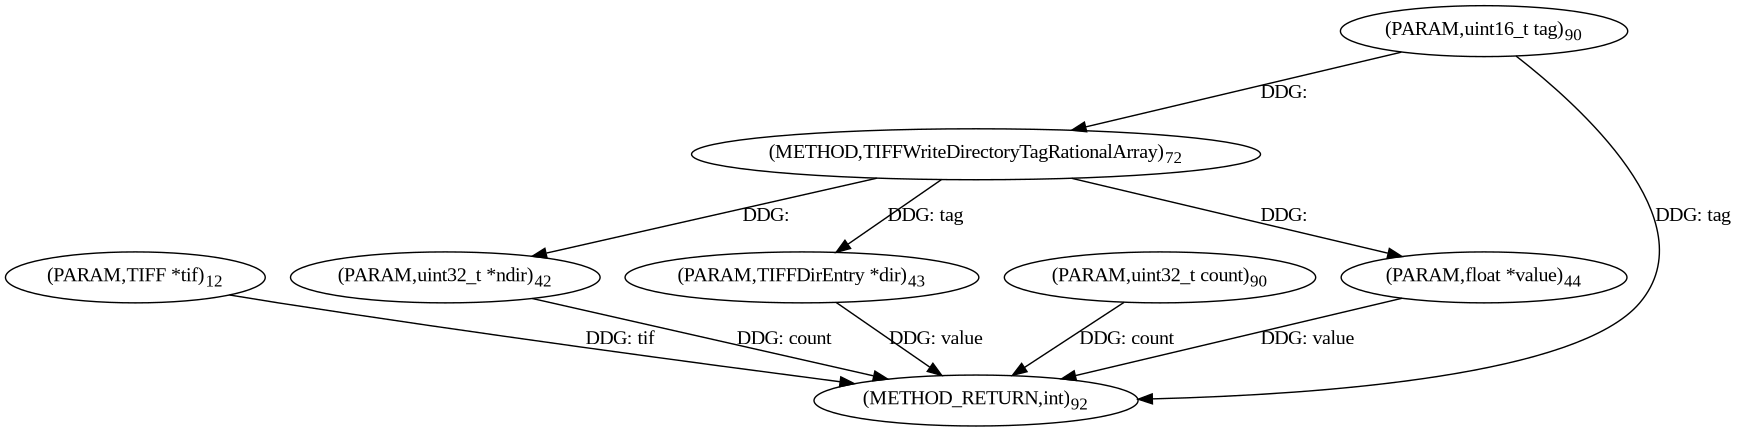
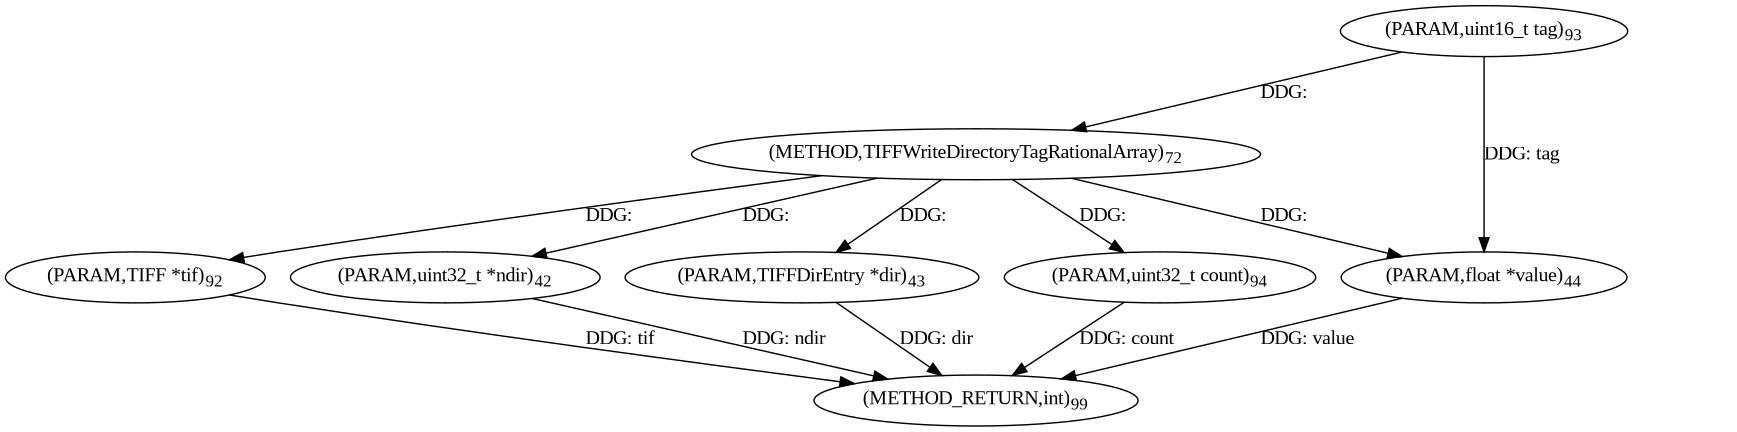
node "(PARAM,uint16_t tag)": text "90" -> "93"
edge "(METHOD,TIFFWriteDirectoryTagRationalArray)" -> "(PARAM,uint32_t count)": added, label "DDG:"
edge "(METHOD,TIFFWriteDirectoryTagRationalArray)" -> "(PARAM,TIFF *tif)": added, label "DDG:"
edge "(METHOD,TIFFWriteDirectoryTagRationalArray)" -> "(PARAM,TIFFDirEntry *dir)": label "DDG: tag" -> "DDG: "
node "(PARAM,TIFF *tif)": text "12" -> "92"
node "(PARAM,uint32_t count)": text "90" -> "94"
edge "(PARAM,uint32_t *ndir)" -> "(METHOD_RETURN,int)": label "DDG: count" -> "DDG: ndir"
edge "(PARAM,TIFFDirEntry *dir)" -> "(METHOD_RETURN,int)": label "DDG: value" -> "DDG: dir"
edge "(PARAM,uint16_t tag)" -> "(METHOD_RETURN,int)": now "(PARAM,uint16_t tag)" -> "(PARAM,float *value)"
node "(METHOD_RETURN,int)": text "92" -> "99"
